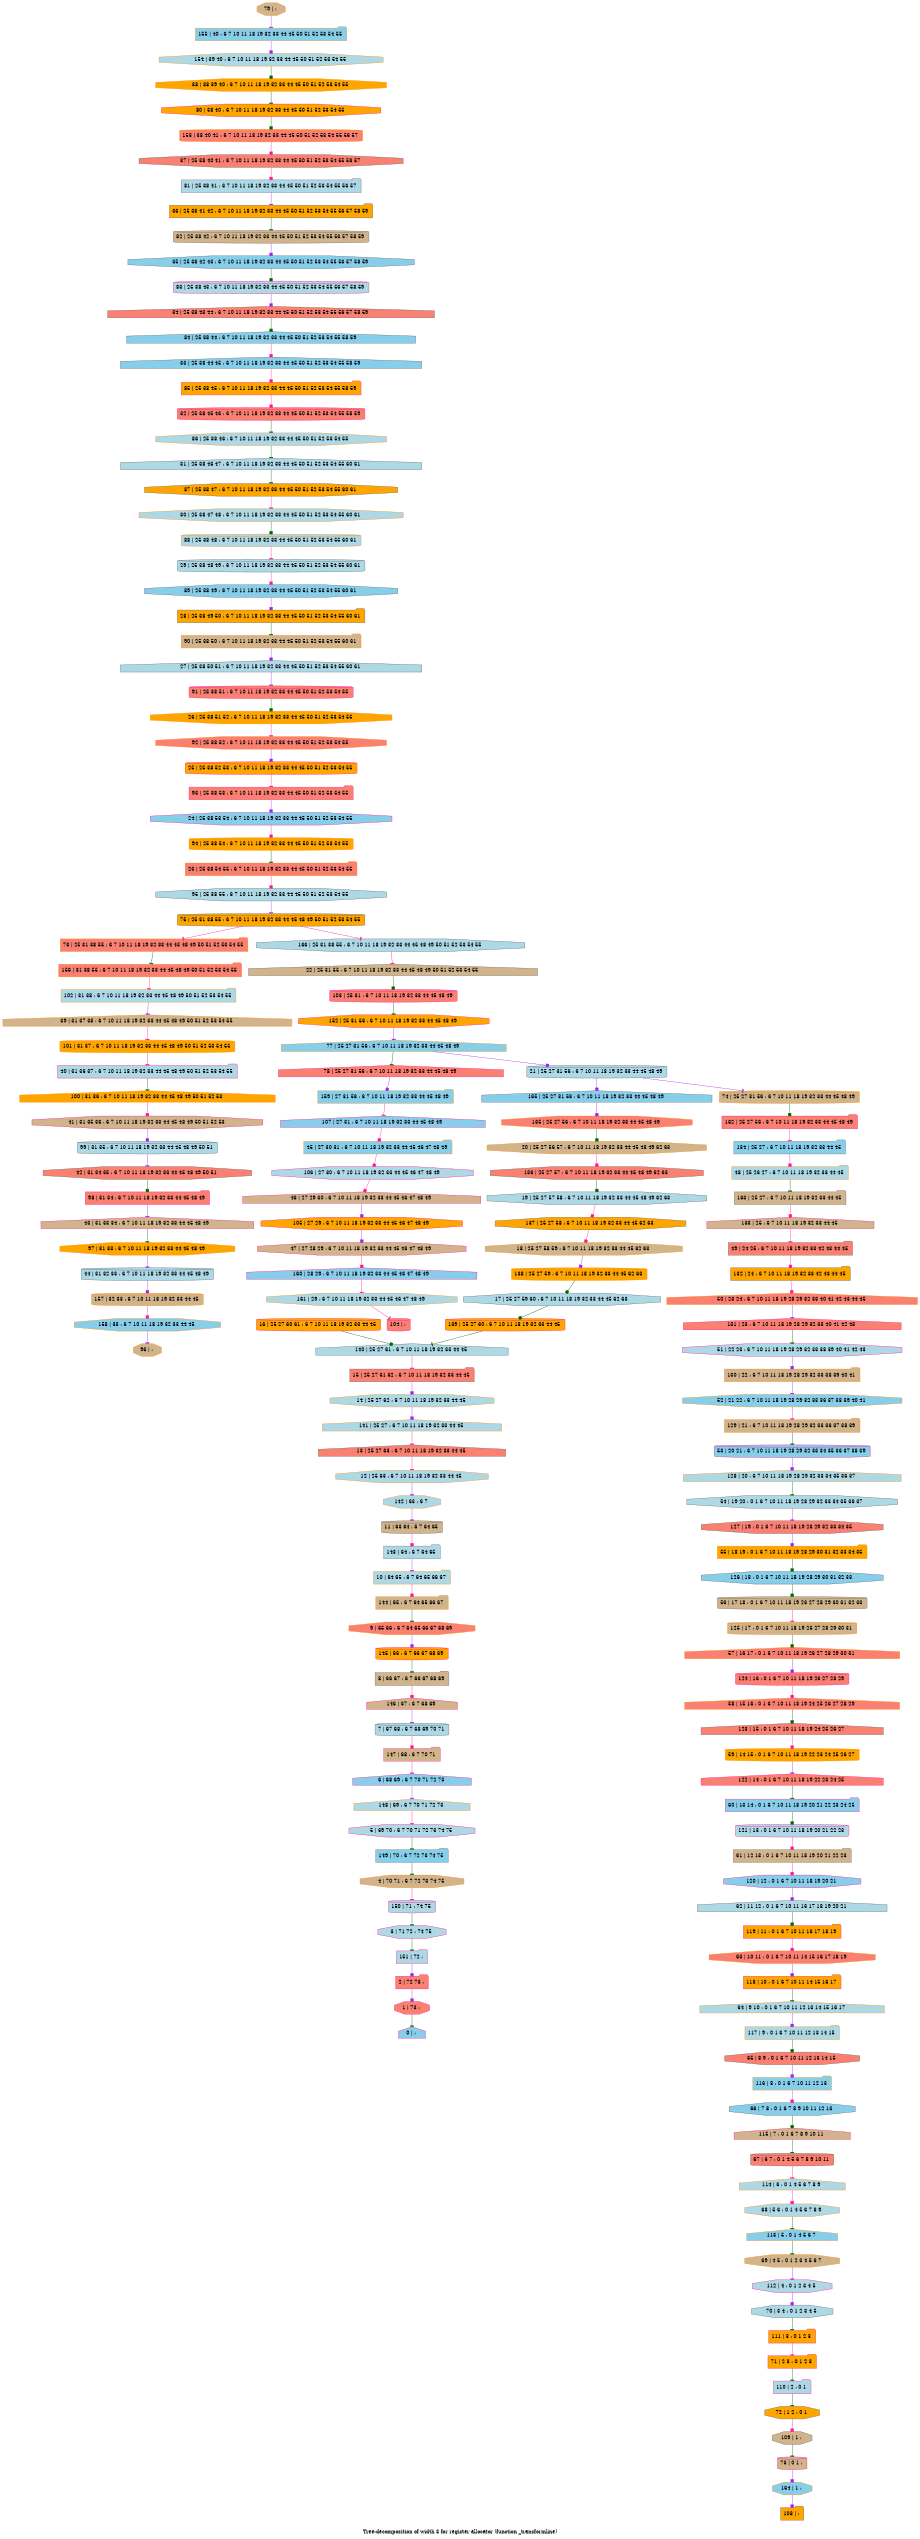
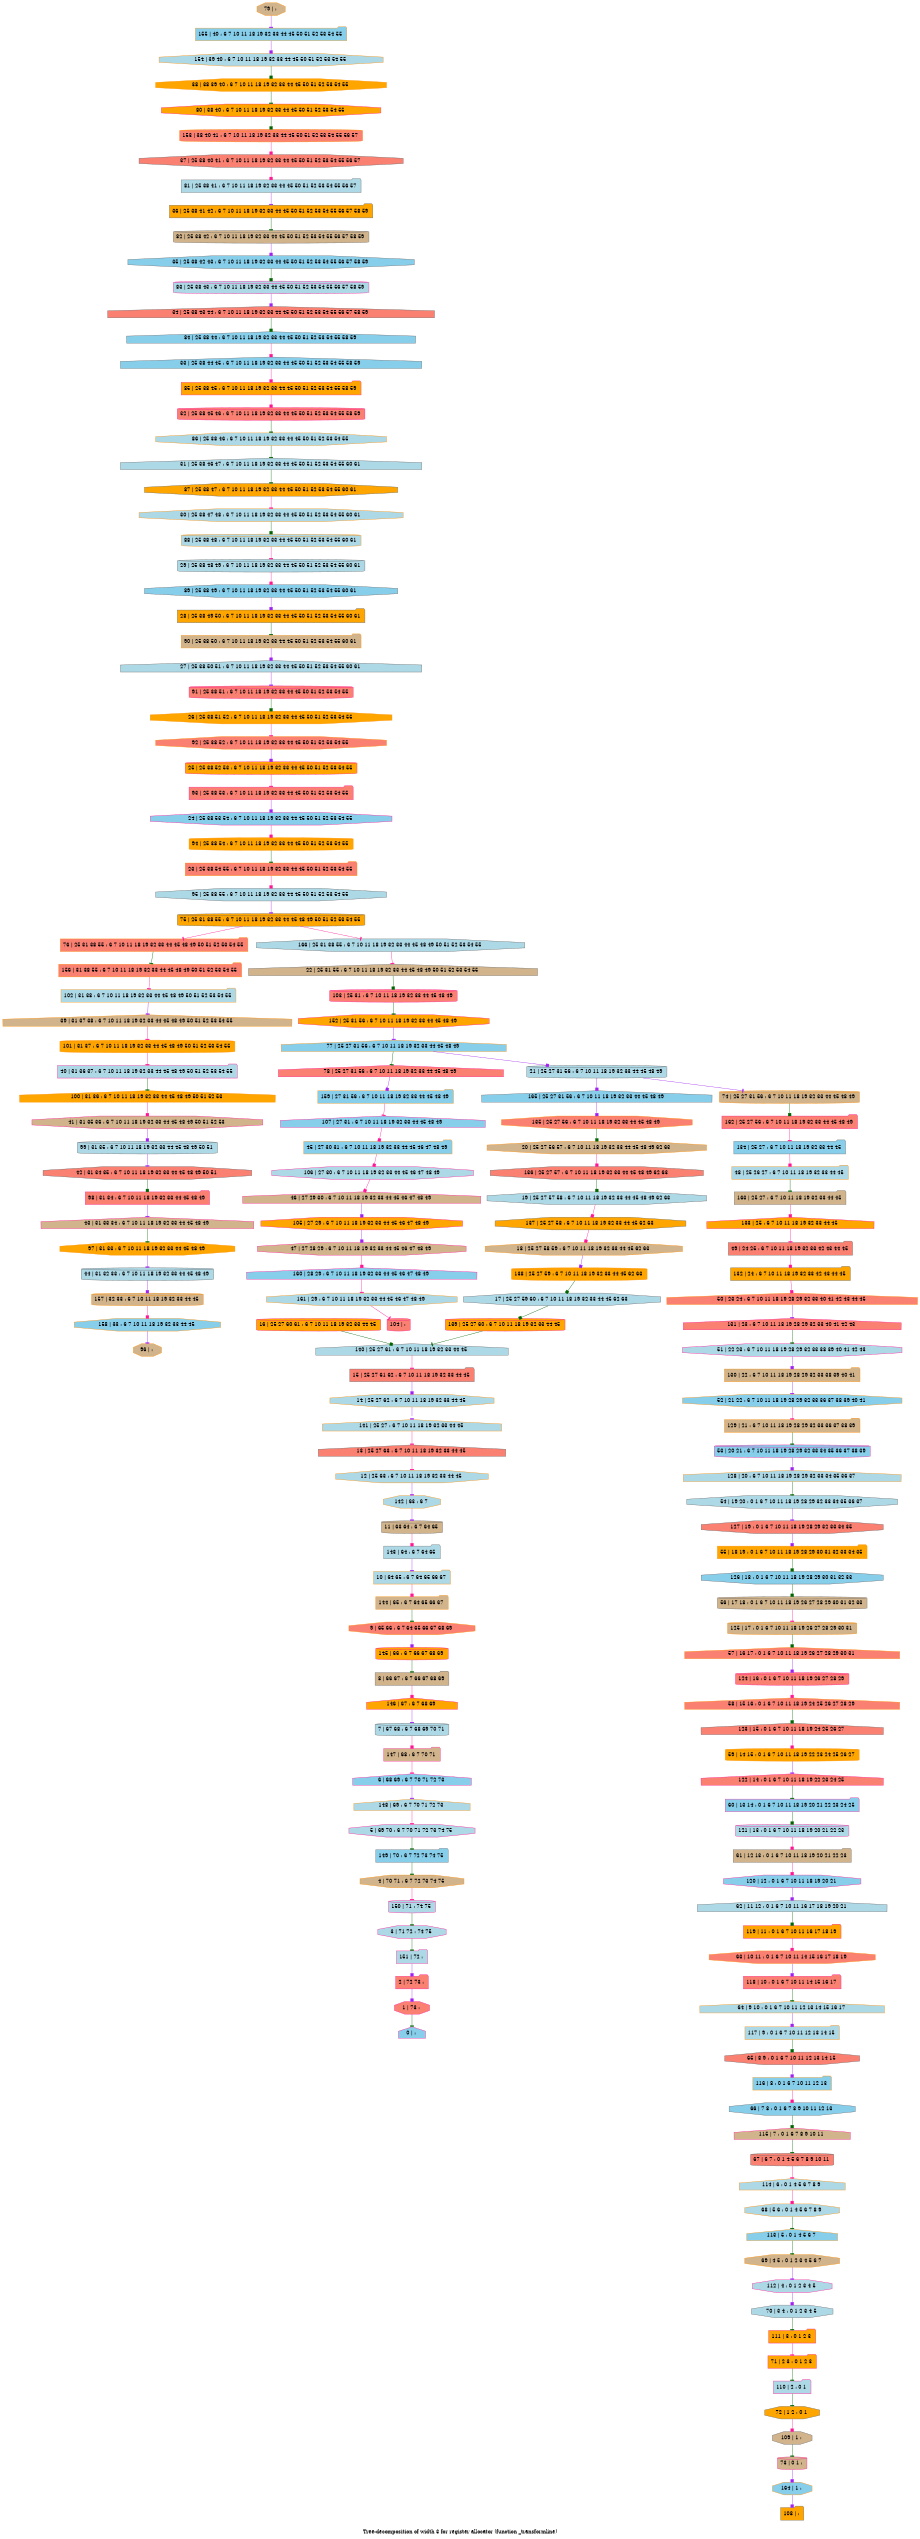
node "133 | 25 : 6 7 10 11 18 19 32 33 44 45": fillcolor tan -> orange
edge "14 | 25 27 62 : 6 7 10 11 18 19 32 33 44 45" -> "141 | 25 27 : 6 7 10 11 18 19 32 33 44 45": arrowhead box -> tee
node "146 | 67 : 6 7 68 69": fillcolor tan -> orange
node "118 | 10 : 0 1 6 7 10 11 14 15 16 17": fillcolor orange -> salmon
